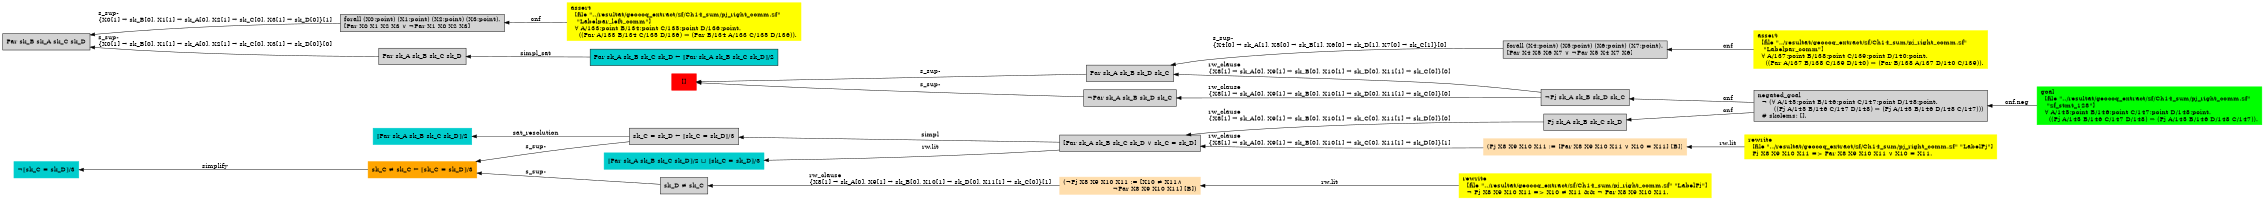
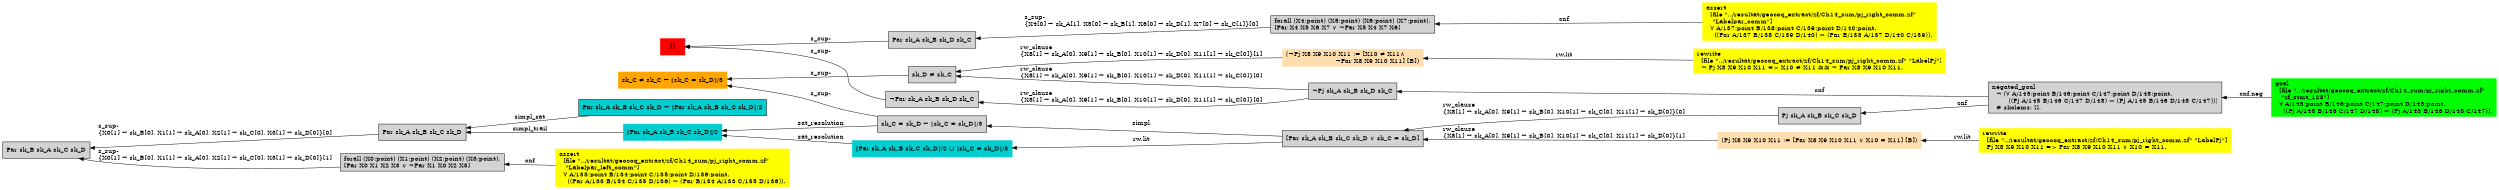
edge "¬Pj sk_A sk_B sk_D sk_C" -> "Par sk_A sk_B sk_D sk_C": now "¬Pj sk_A sk_B sk_D sk_C" -> "sk_D ≠ sk_C"
edge "⟦Par sk_A sk_B sk_C sk_D⟧/2" -> "Par sk_A sk_B sk_C sk_D": added, label "simpl_trail"
edge "⟦Par sk_A sk_B sk_C sk_D⟧/2 ⊔ ⟦sk_C = sk_D⟧/3" -> "⟦Par sk_A sk_B sk_C sk_D⟧/2": added, label "sat_resolution"
node "¬⟦sk_C = sk_D⟧/3": removed
